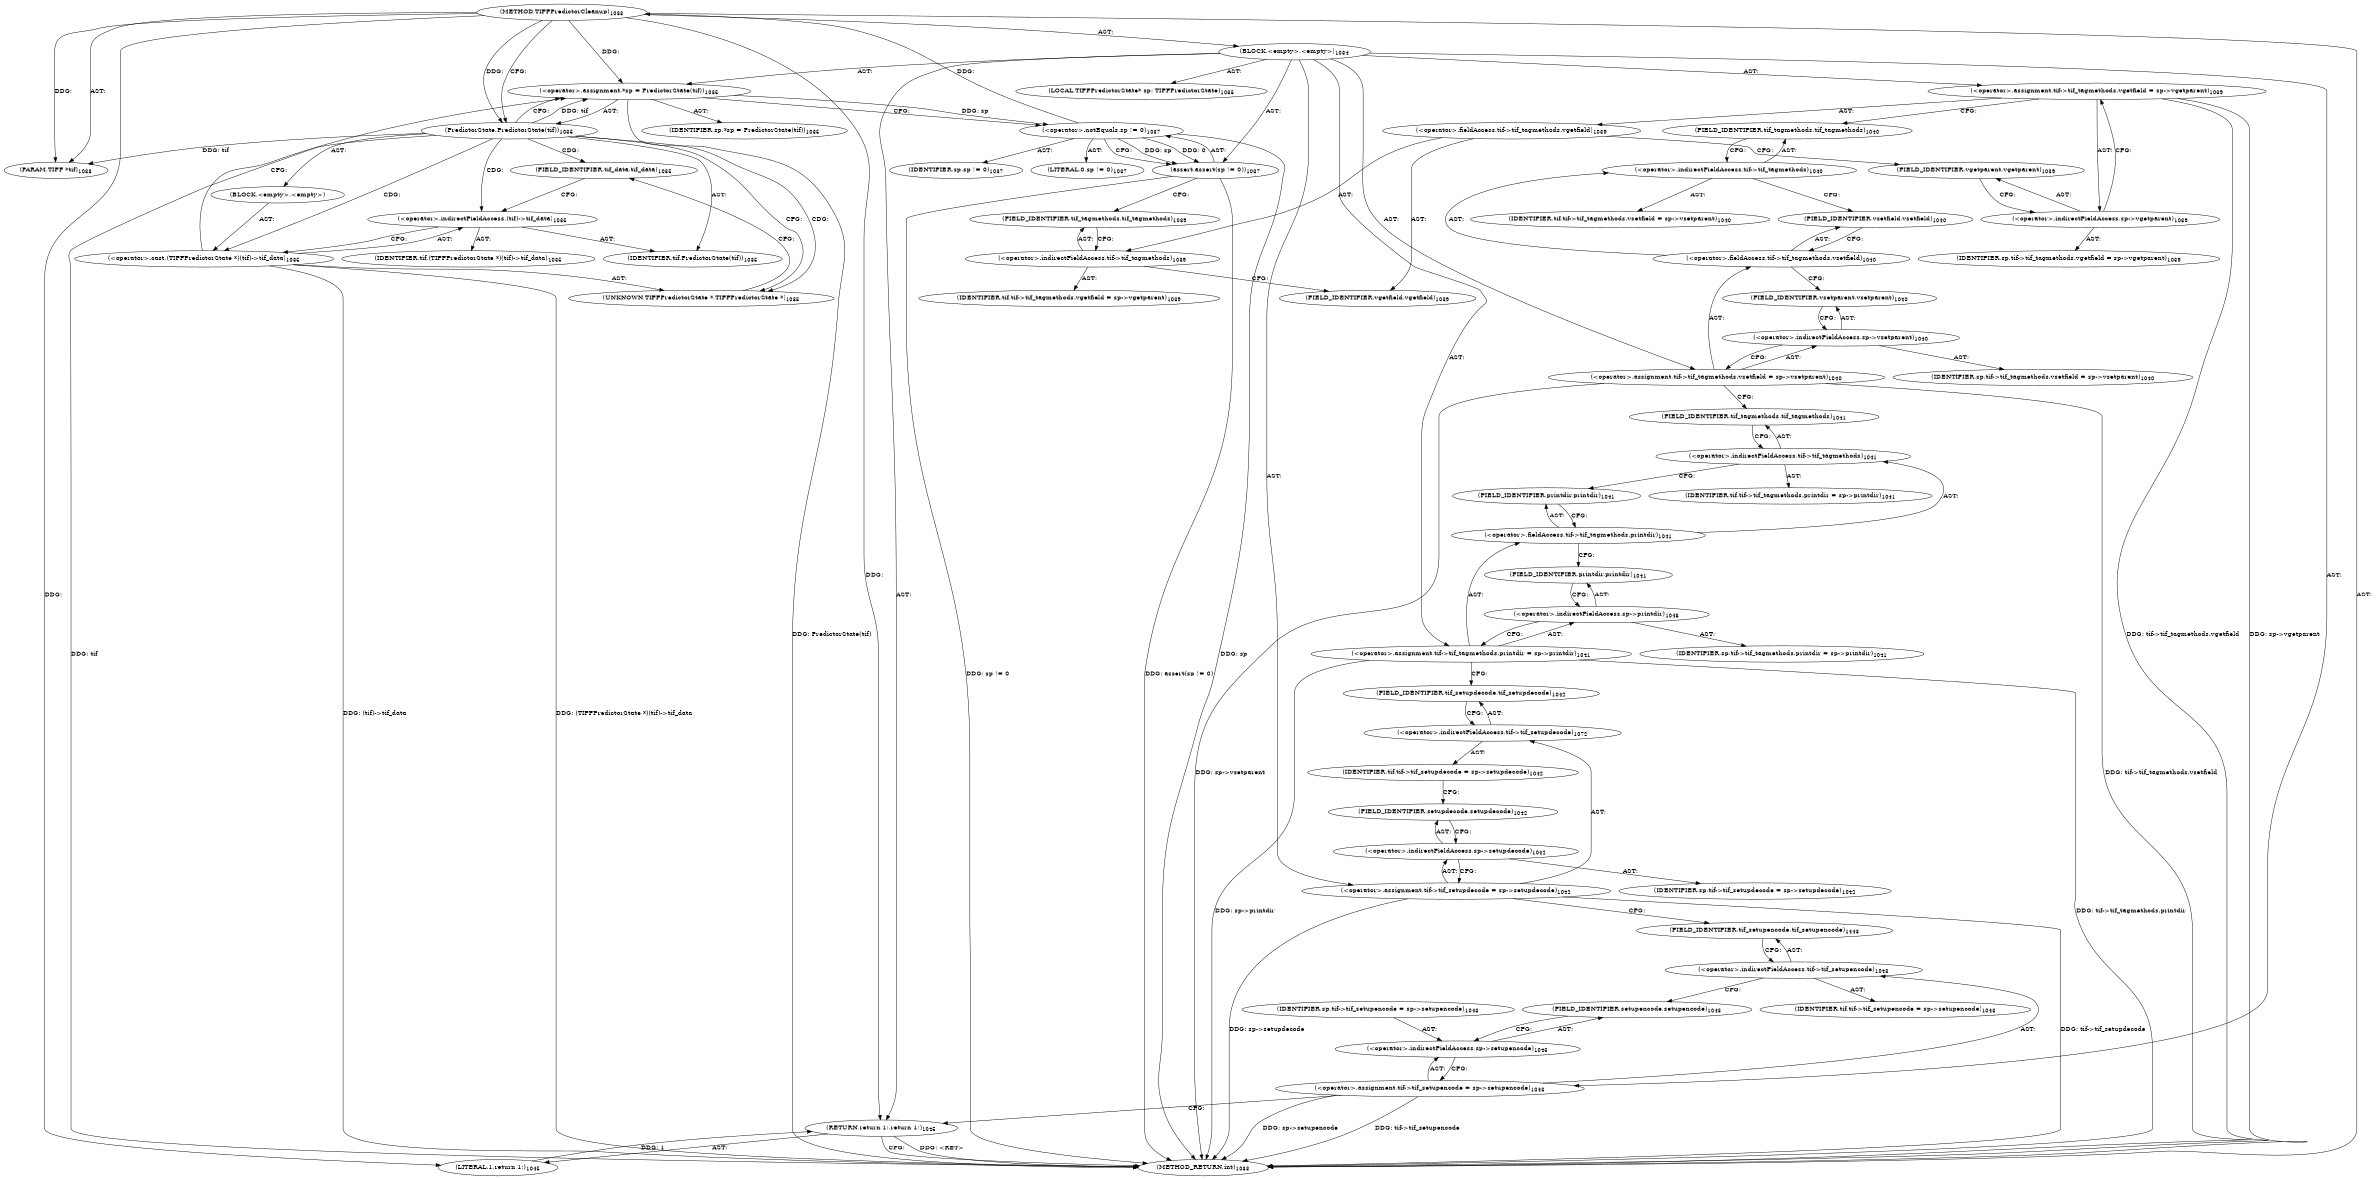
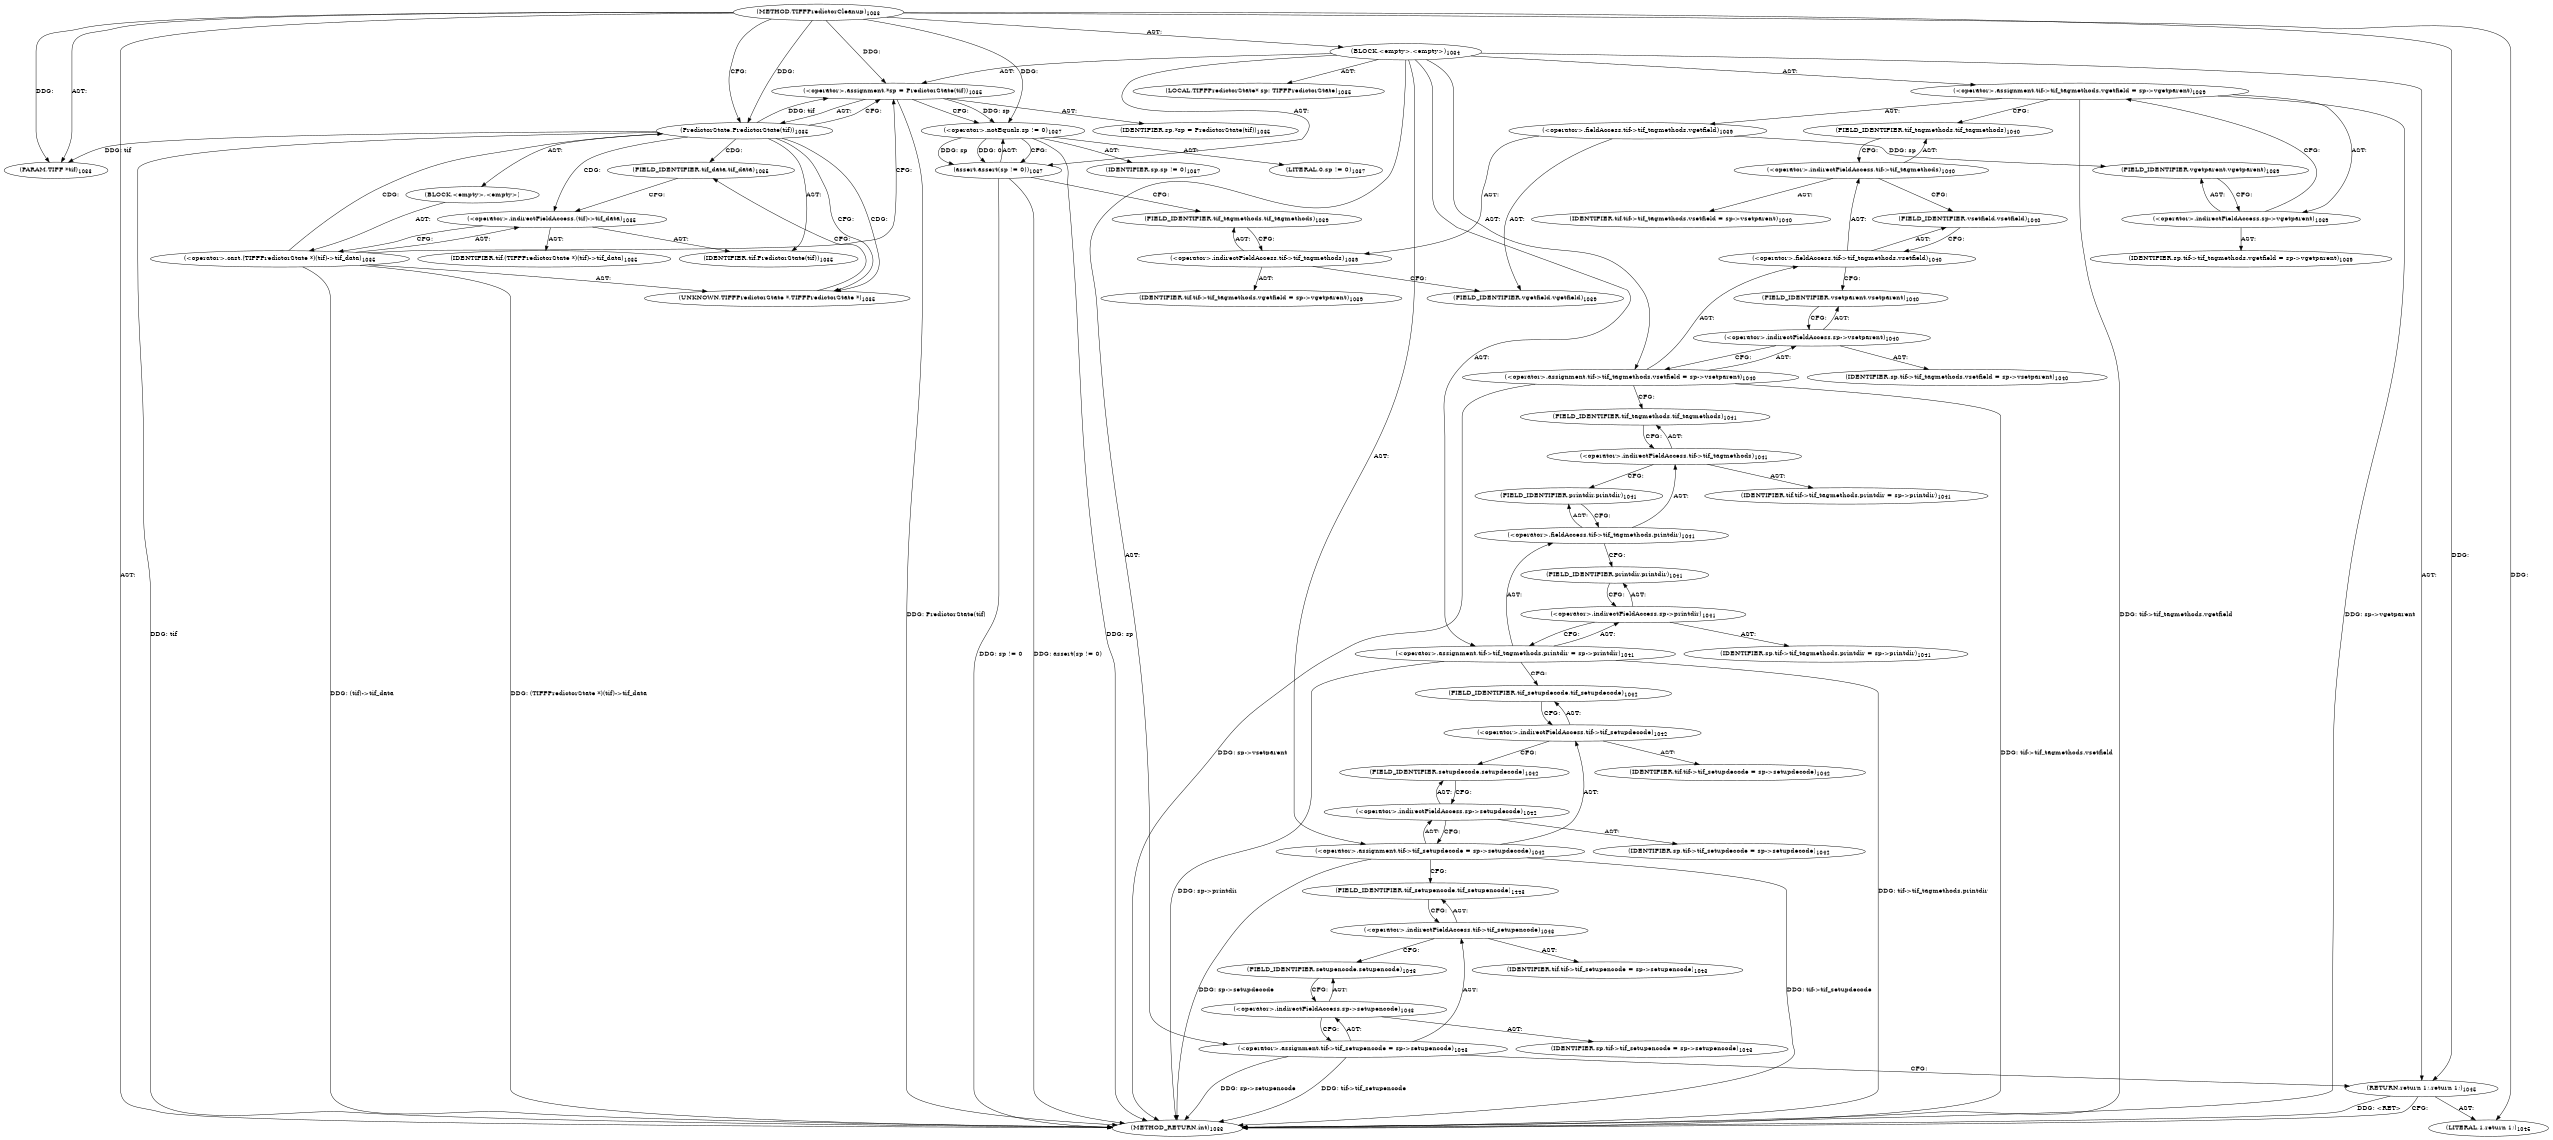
edge "(<operator>.notEquals,sp != 0)" -> "(METHOD,TIFFPredictorCleanup)": reversed
edge "(<operator>.fieldAccess,tif->tif_tagmethods.vgetfield)" -> "(FIELD_IDENTIFIER,vgetparent,vgetparent)": label "CFG: " -> "DDG: sp"
edge "(PredictorState,PredictorState(tif))" -> "(<operator>.cast,(TIFFPredictorState *)(tif)->tif_data)": reversed
node "(<operator>.indirectFieldAccess,sp->printdir)": text "1048" -> "1041"
node "(<operator>.indirectFieldAccess,tif->tif_setupdecode)": text "1072" -> "1042"
edge "(IDENTIFIER,tif,tif->tif_setupdecode = sp->setupdecode)" -> "(FIELD_IDENTIFIER,setupdecode,setupdecode)": now "(<operator>.indirectFieldAccess,tif->tif_setupdecode)" -> "(FIELD_IDENTIFIER,setupdecode,setupdecode)"
edge "(IDENTIFIER,sp,tif->tif_setupencode = sp->setupencode)" -> "(<operator>.indirectFieldAccess,sp->setupencode)": reversed
edge "(LITERAL,1,return 1;)" -> "(RETURN,return 1;,return 1;)": removed, label "DDG: 1"
